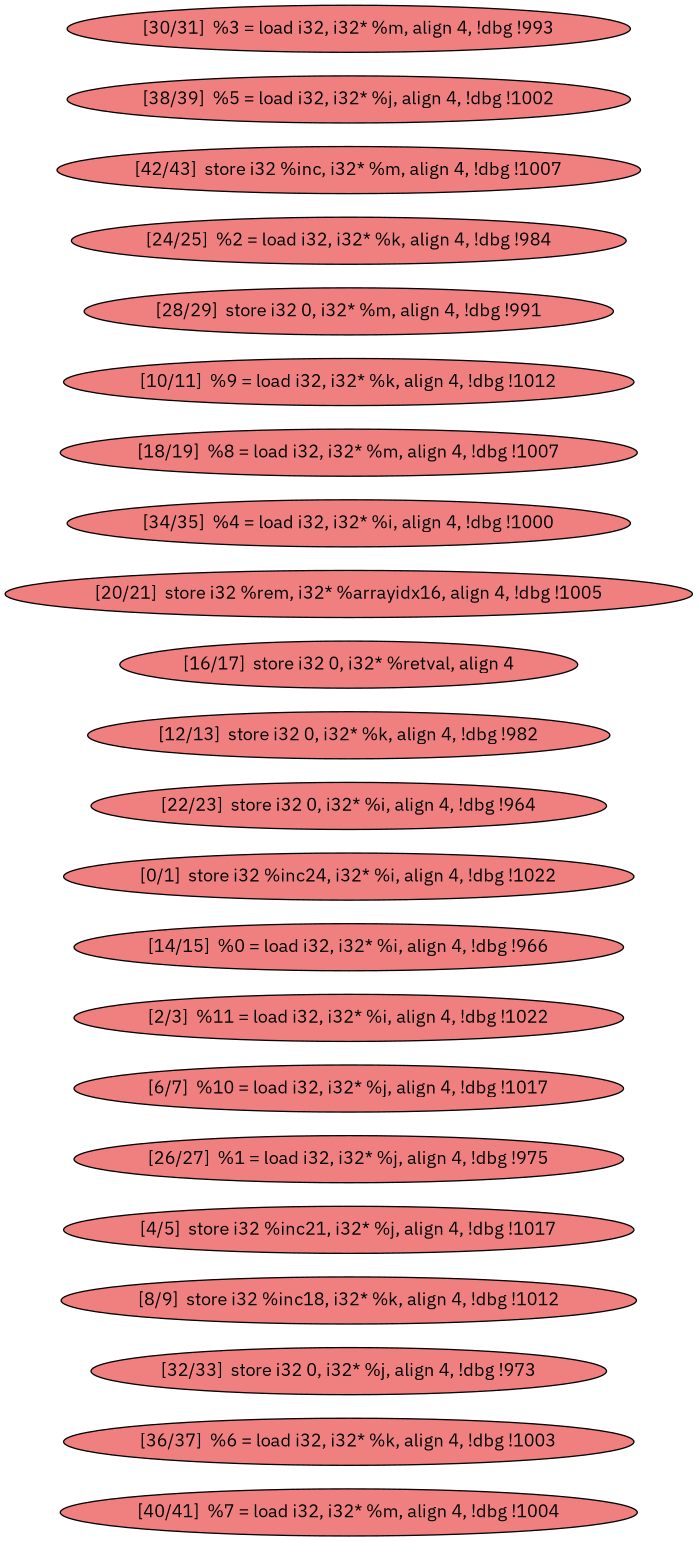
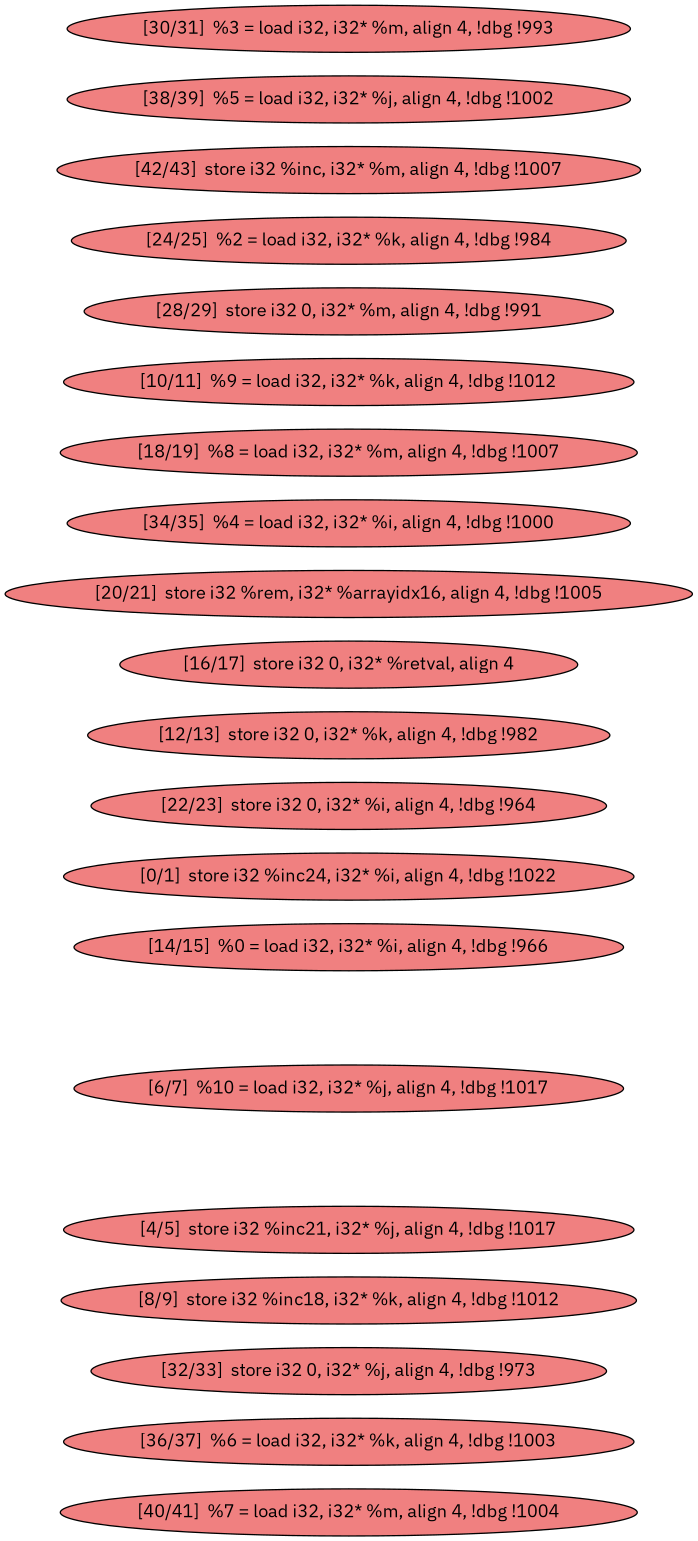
node "[2/3]  %11 = load i32, i32* %i, align 4, !dbg !1022": removed
node "[26/27]  %1 = load i32, i32* %j, align 4, !dbg !975": removed
